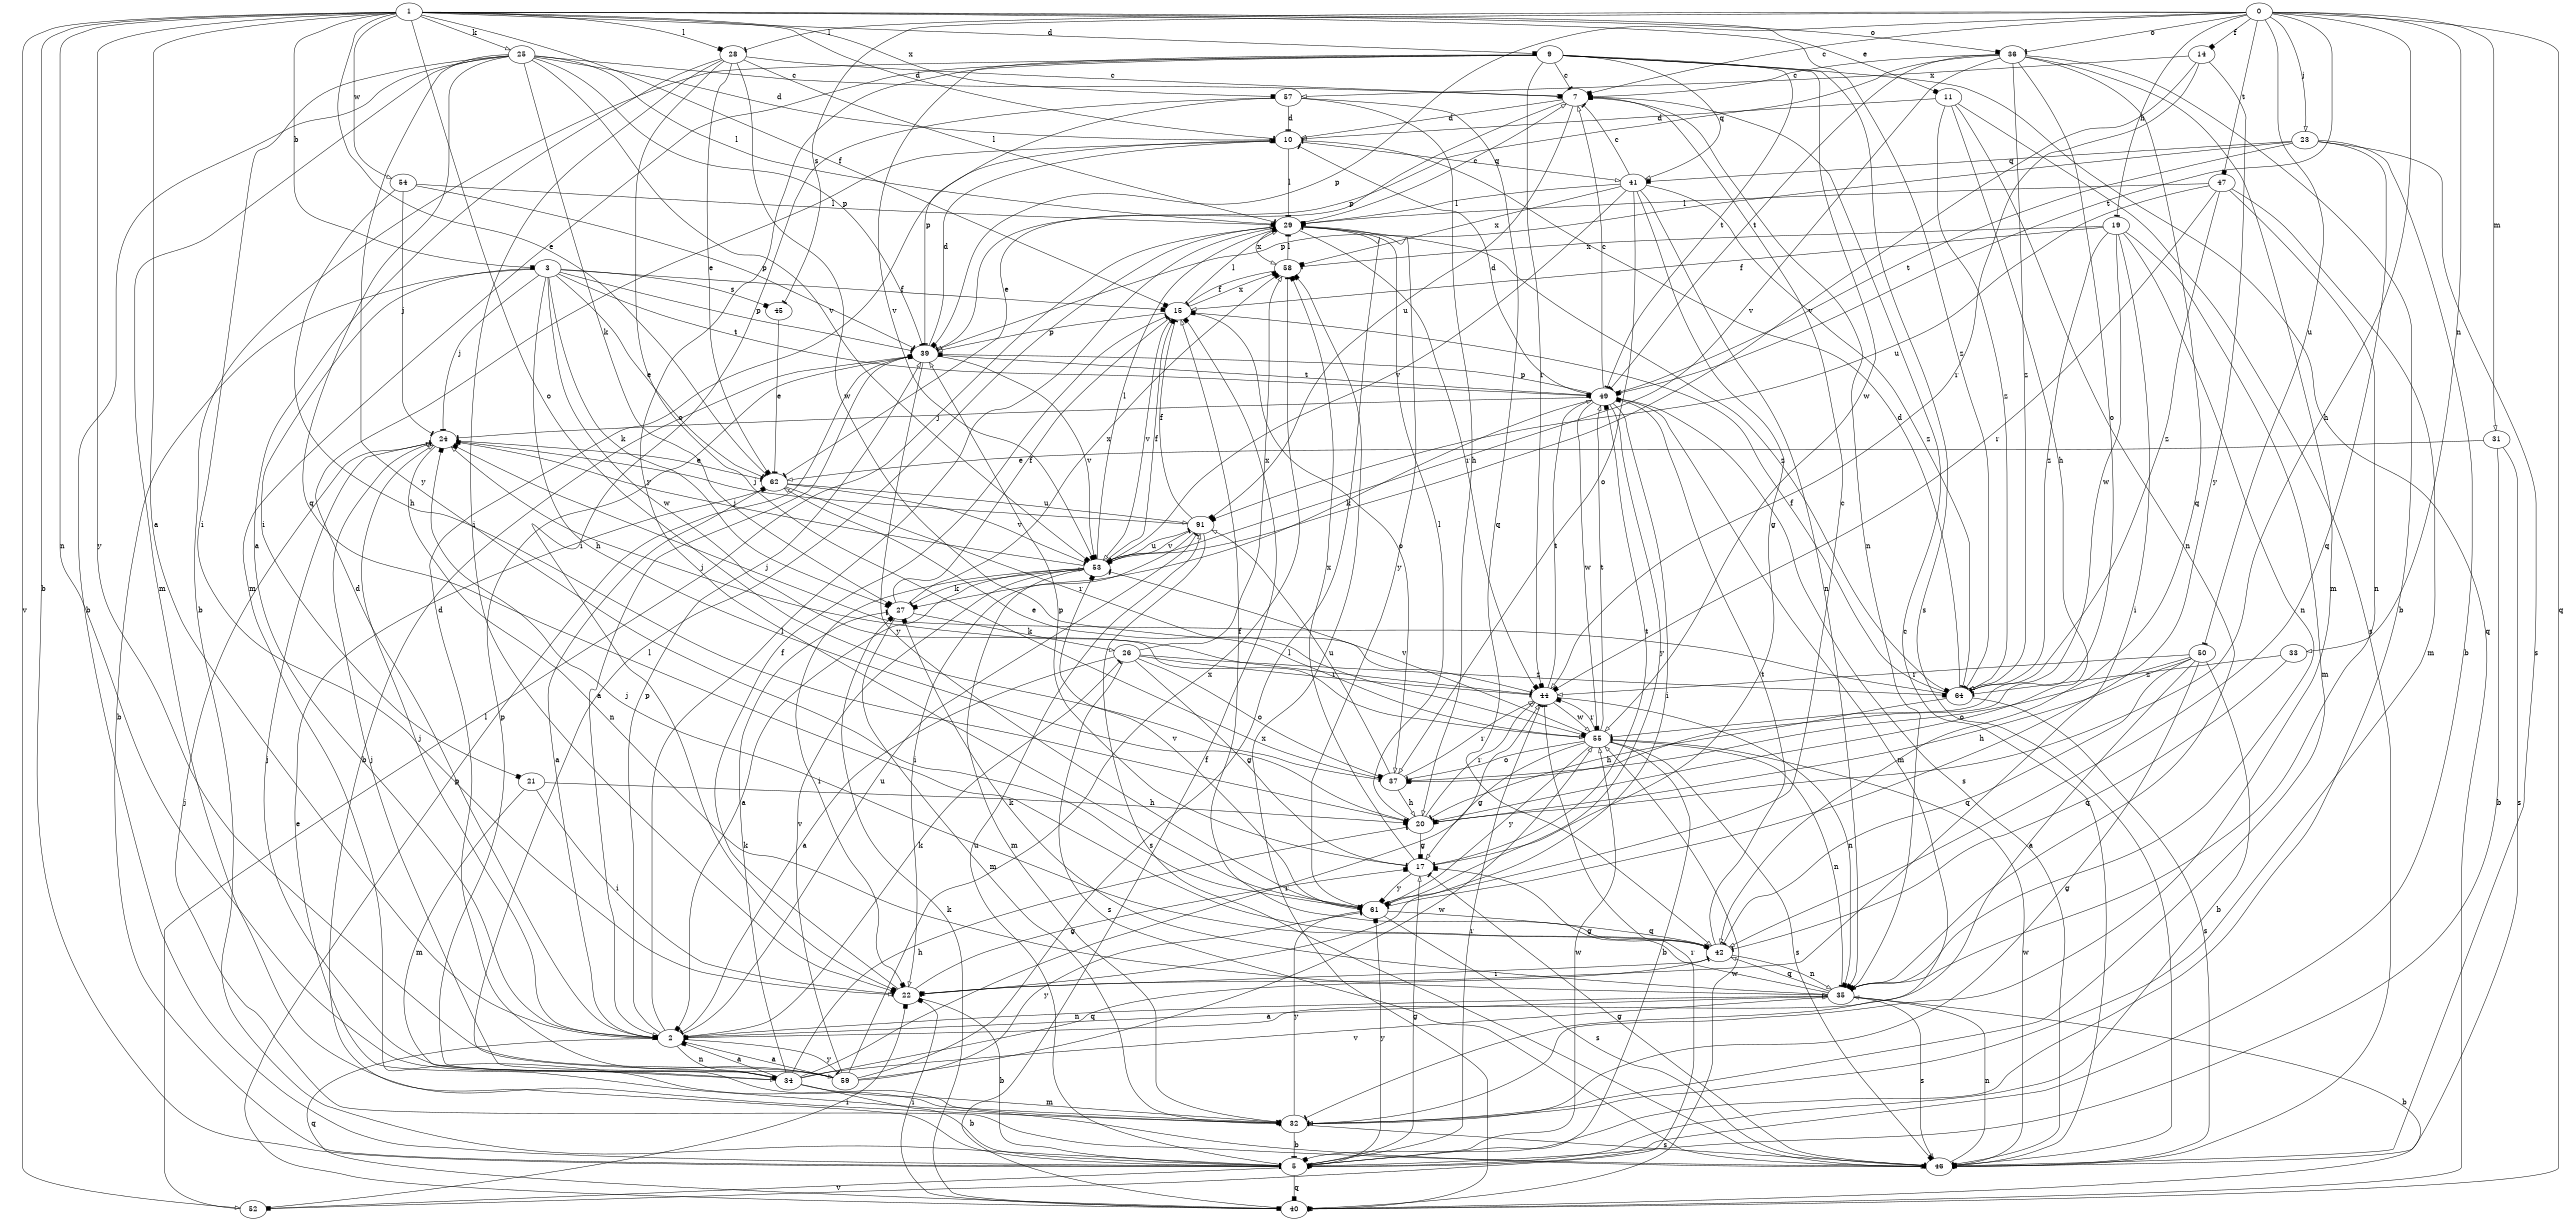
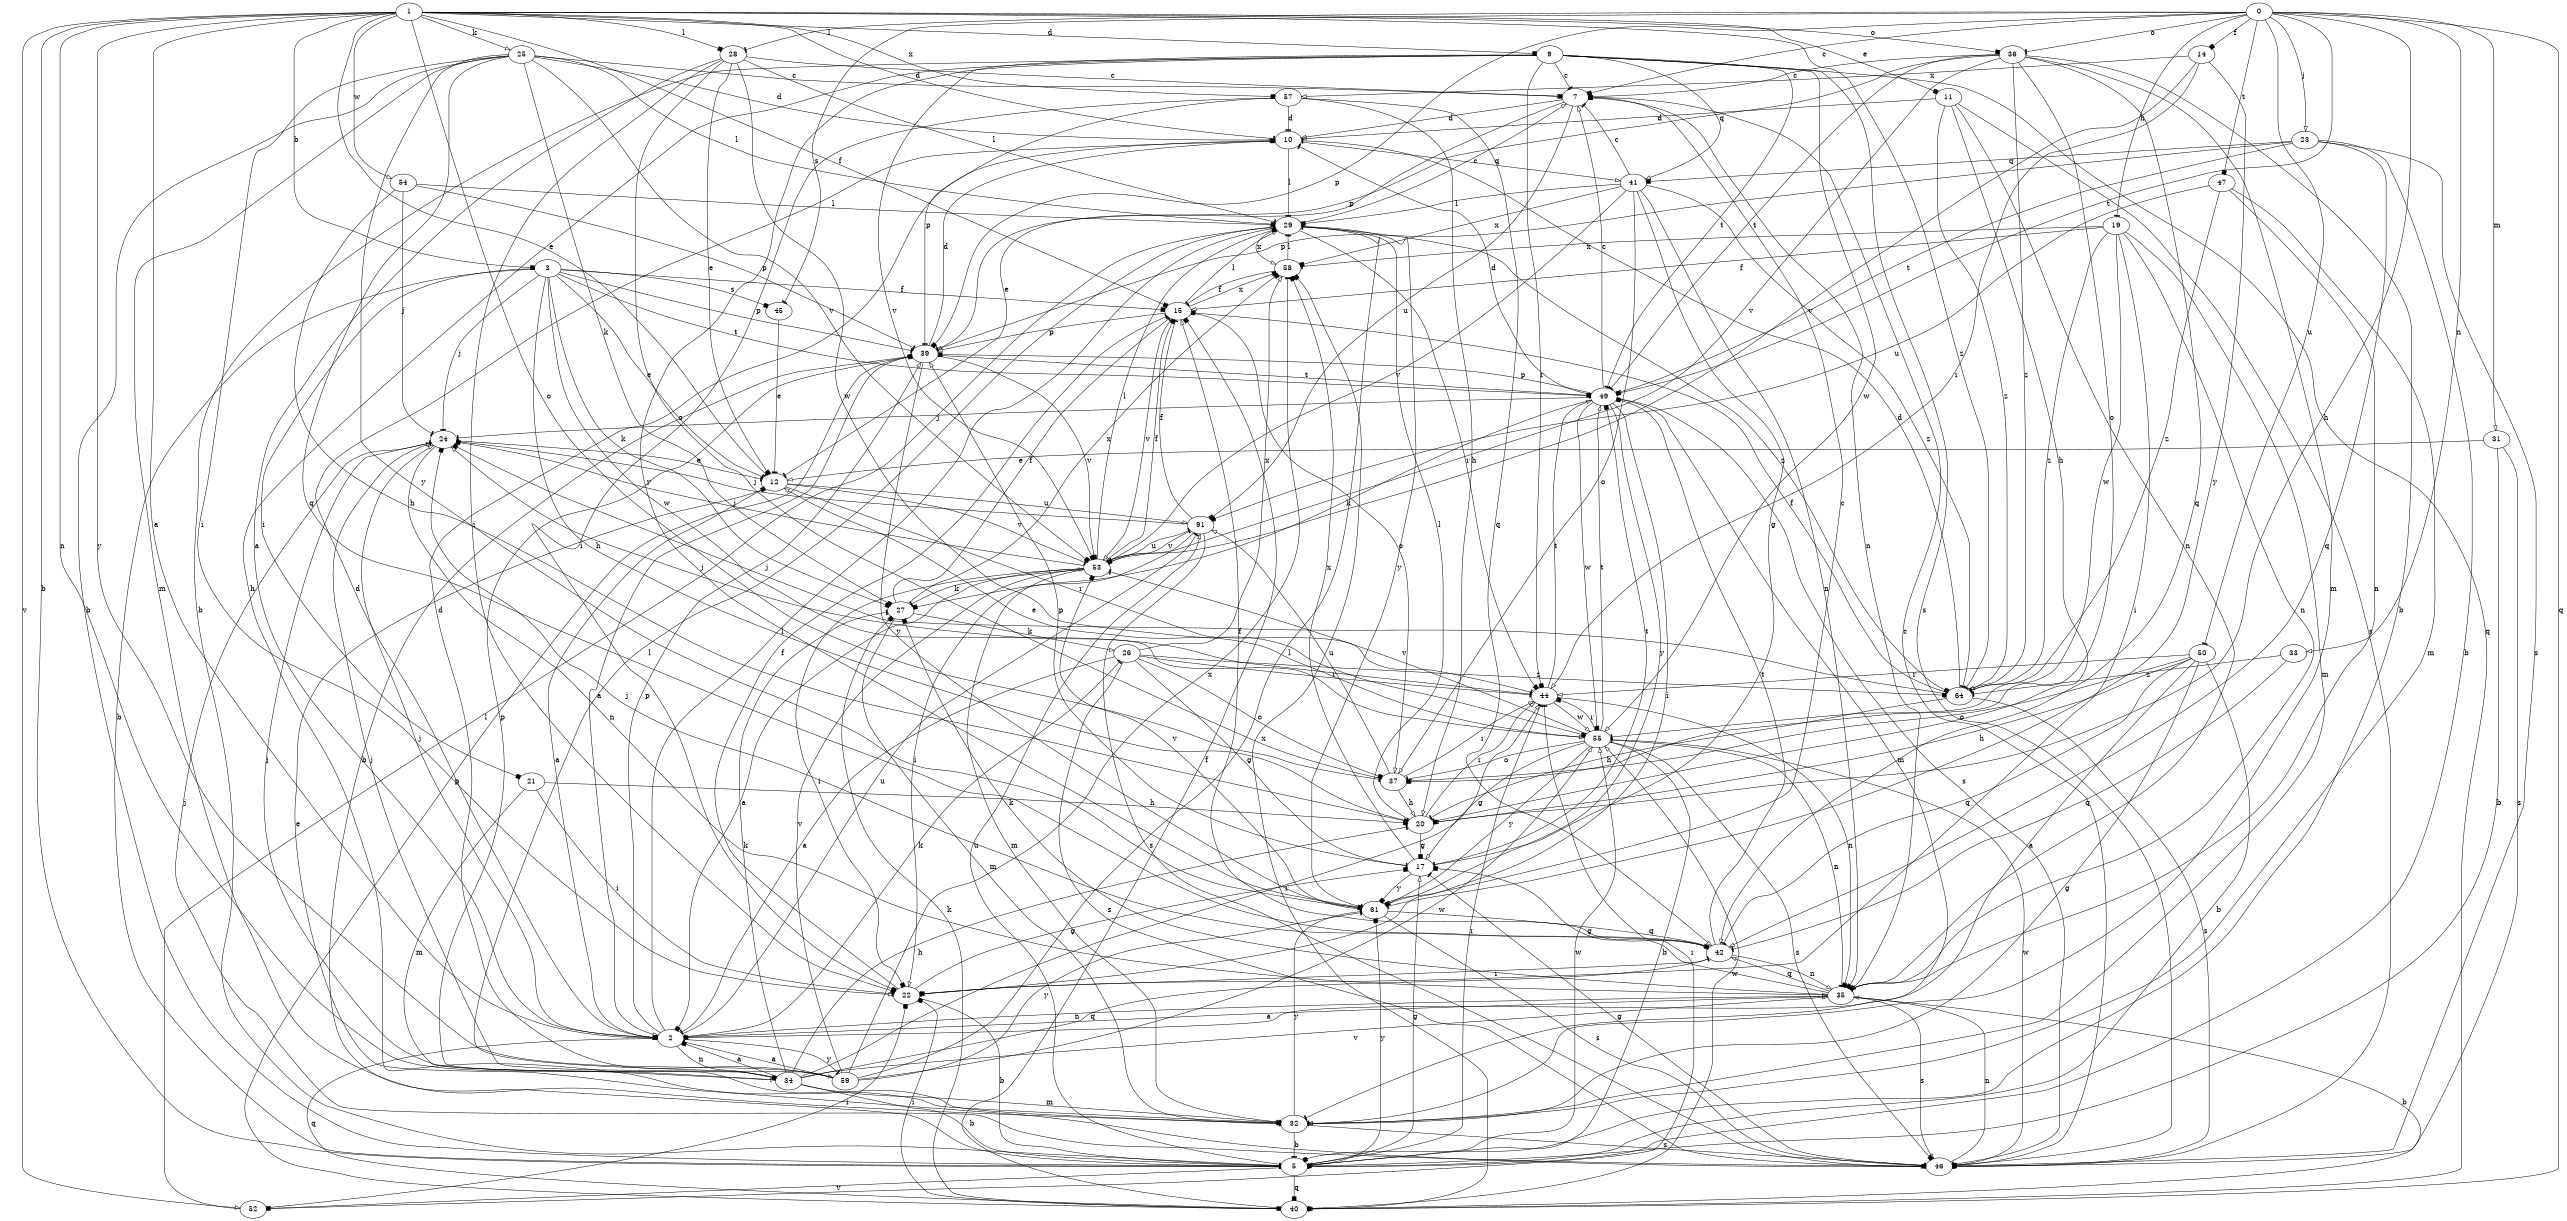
edge "25" -> "39": removed, label "p"
edge "47" -> "29": removed, label "l"
node "62": label "62" -> "12"
edge "47" -> "44": removed, label "r"
edge "9" -> "32": label "m" -> "h"
